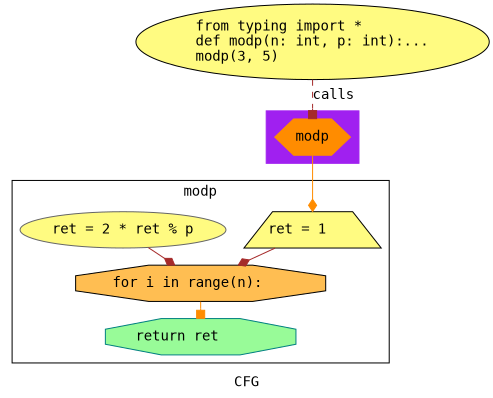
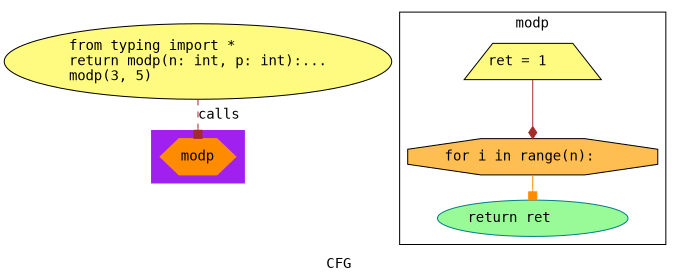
node "from typing import * def modp(n: int, p: int):... modp(3, 5)": label "from typing import * def modp(n: int, p: int):... modp(3, 5)" -> "from typing import * return modp(n: int, p: int):... modp(3, 5)"
edge "modp" -> "ret = 1": removed
node "ret = 2 * ret % p": removed
node "return ret": shape octagon -> ellipse
